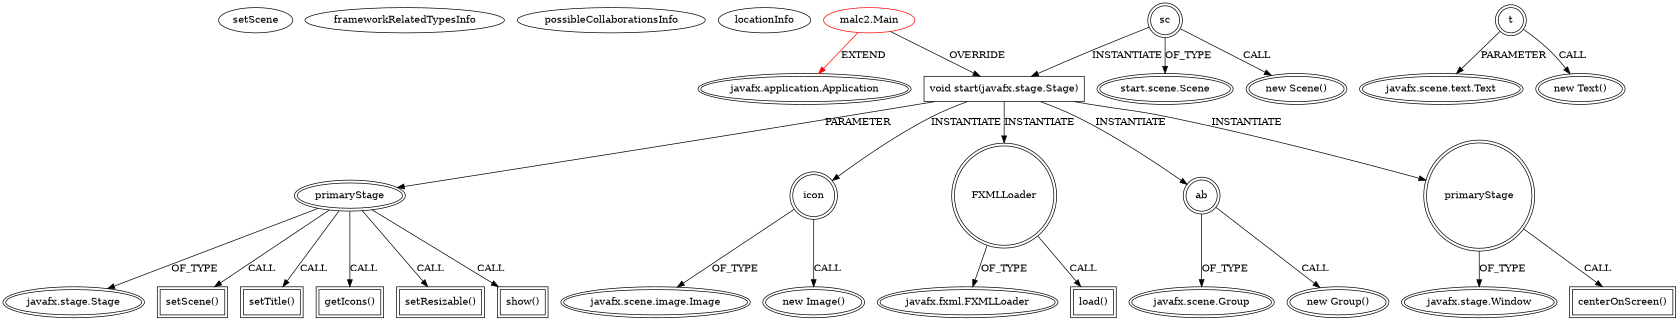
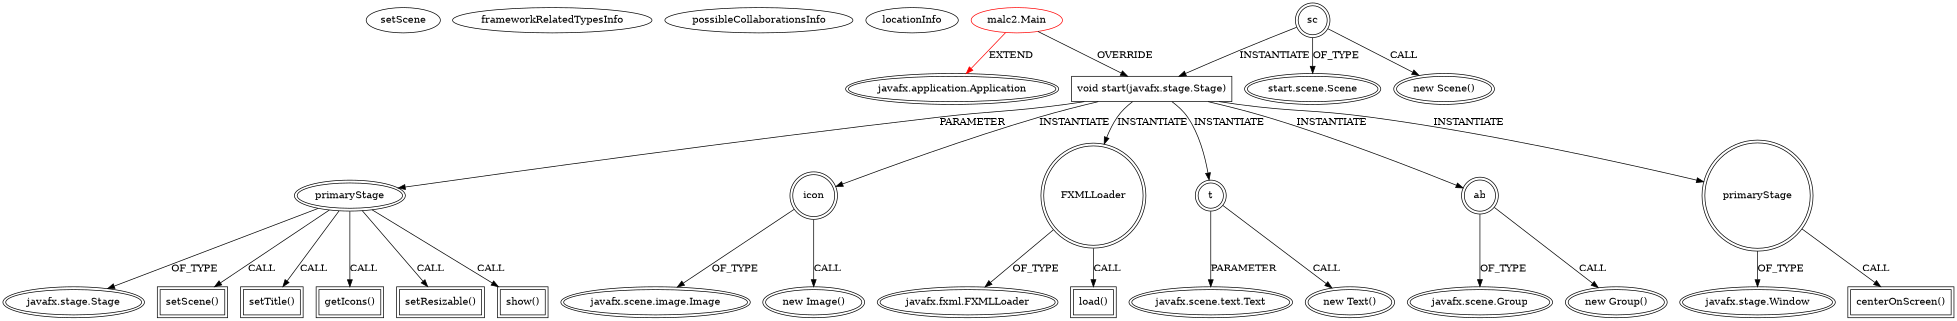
edge "void start(javafx.stage.Stage)" -> "t": added, label "INSTANTIATE"
